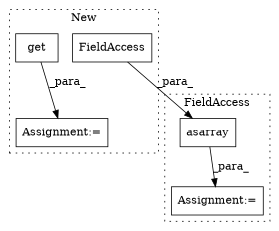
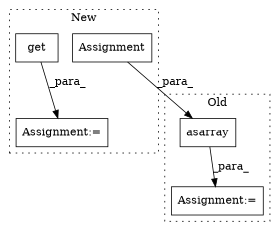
node "FieldAccess": label "FieldAccess" -> "Assignment"
cluster "FieldAccess": label "FieldAccess" -> "Old"
